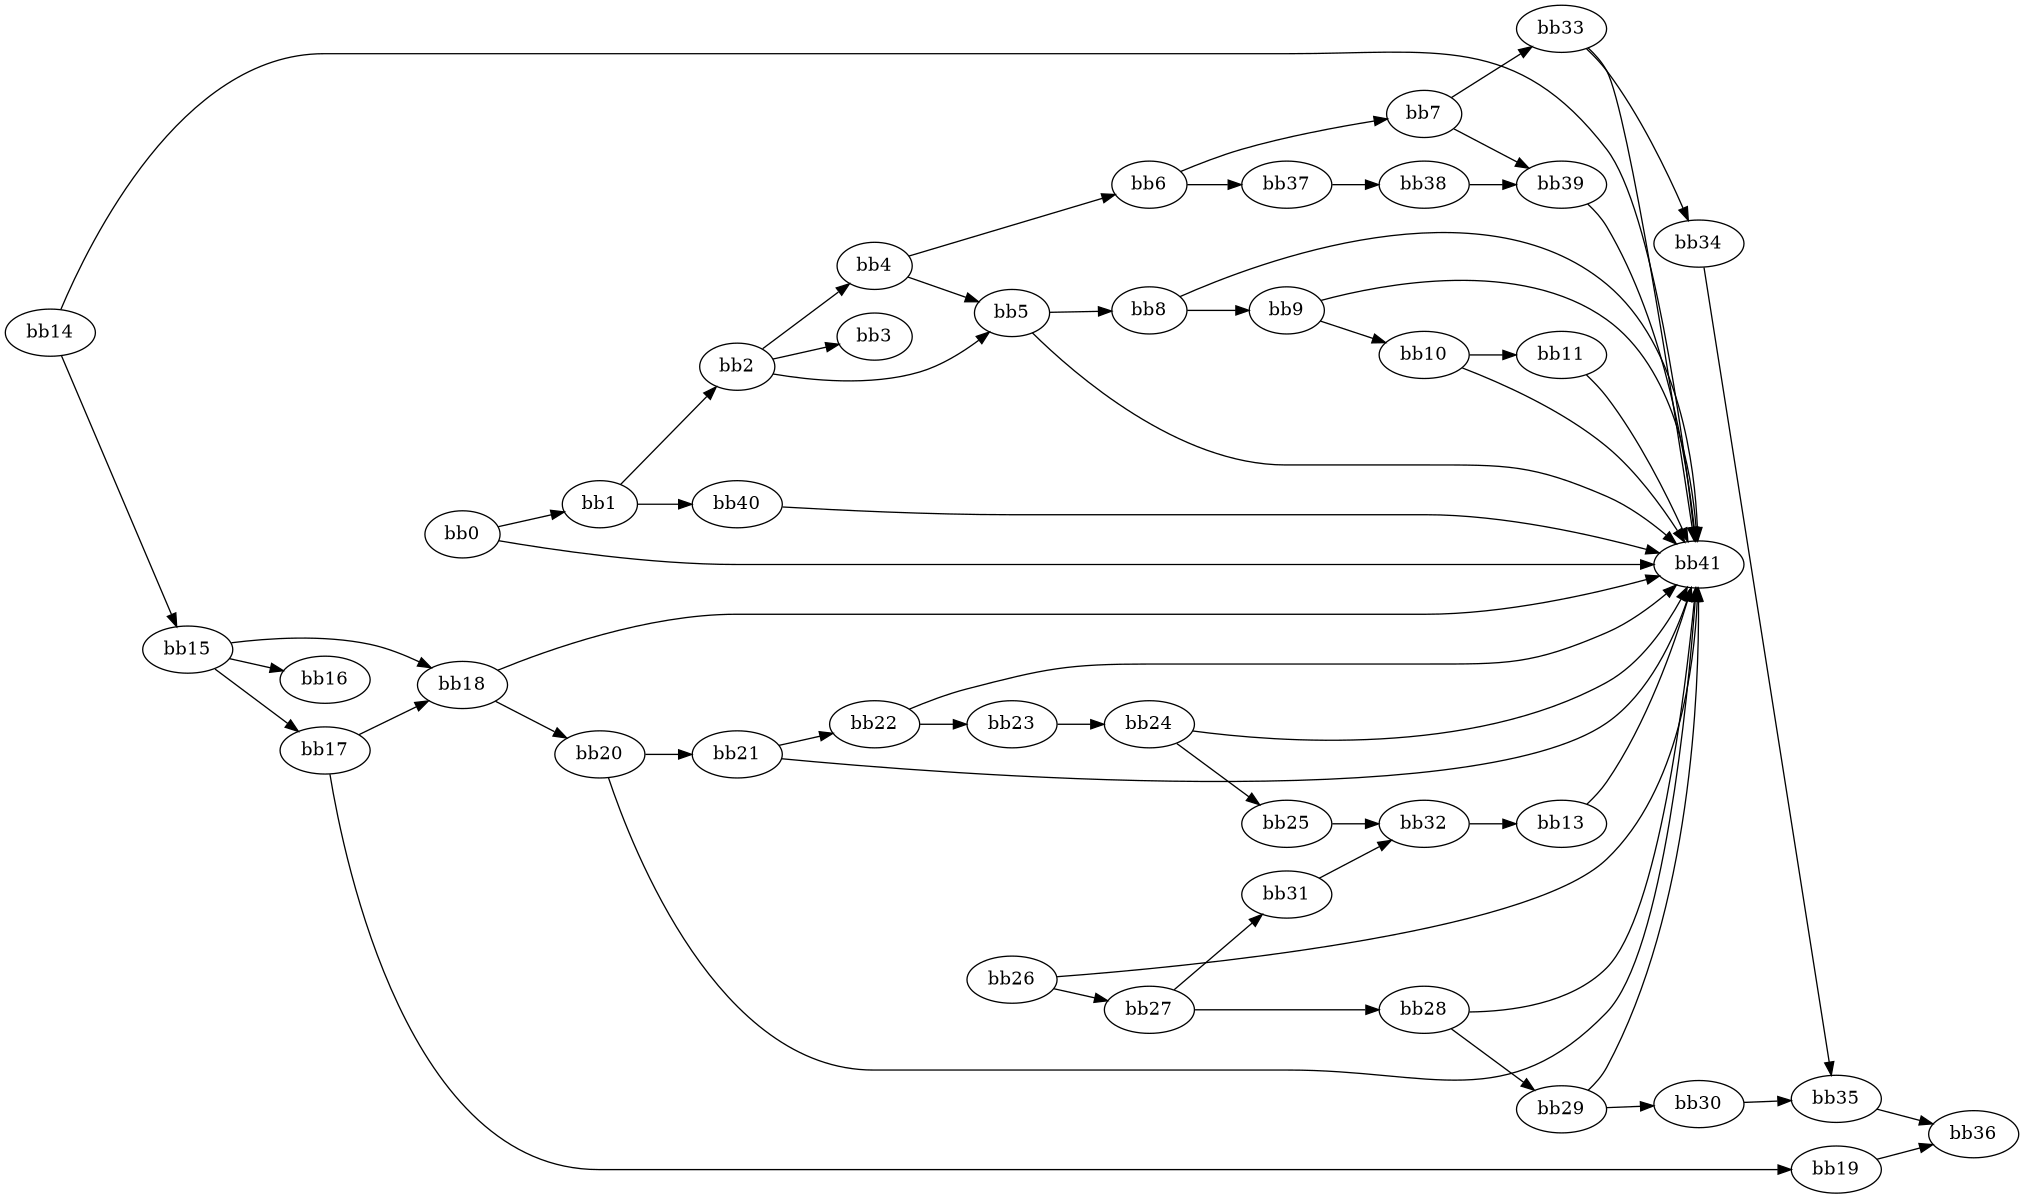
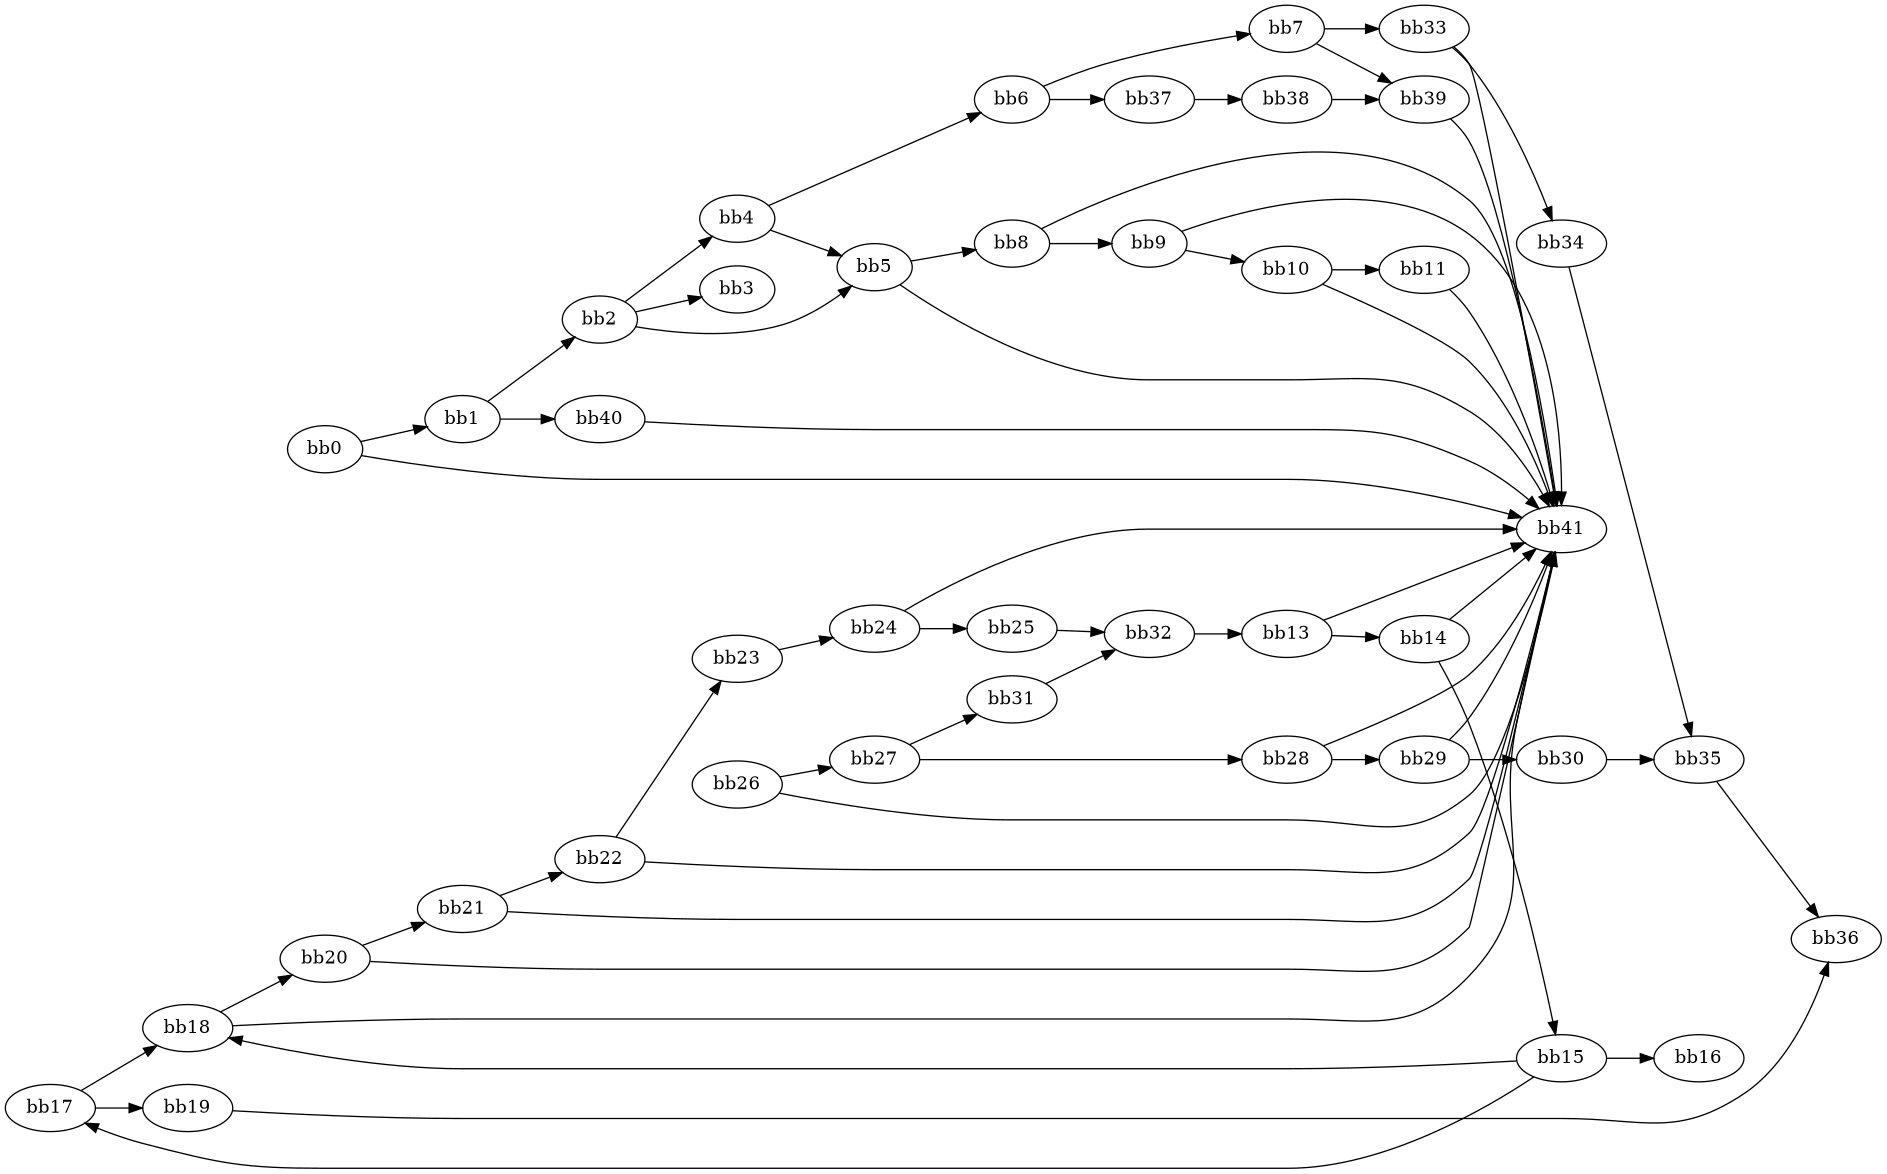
edge "bb13" -> "bb14": added
